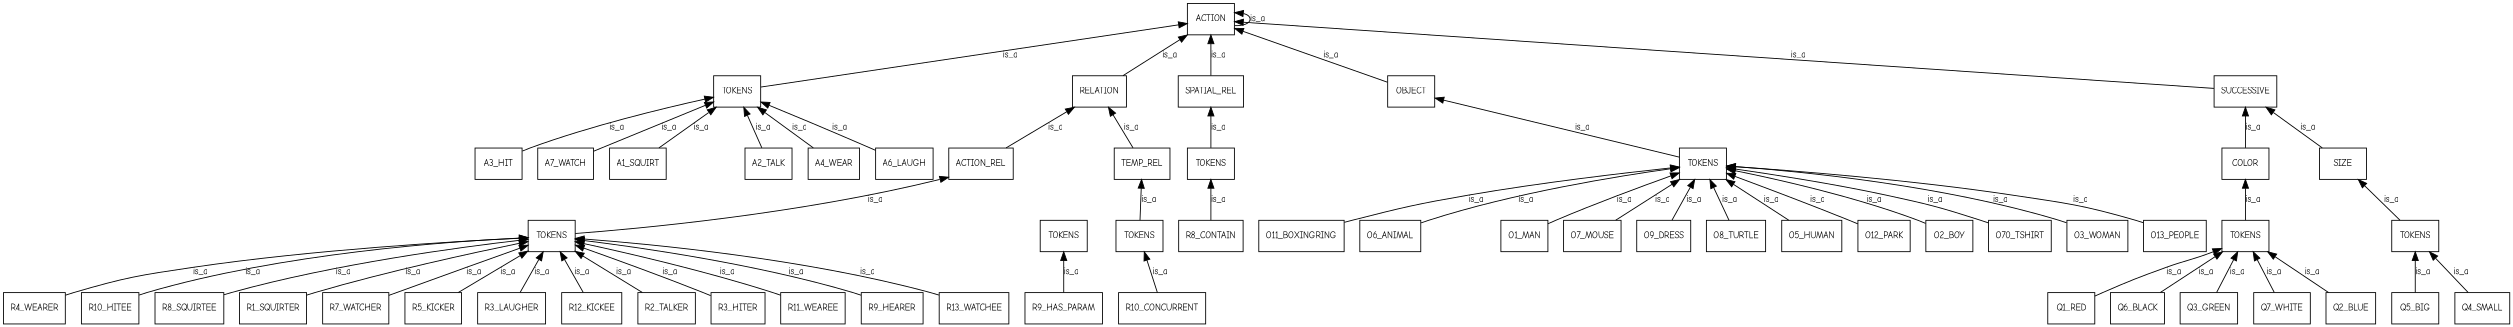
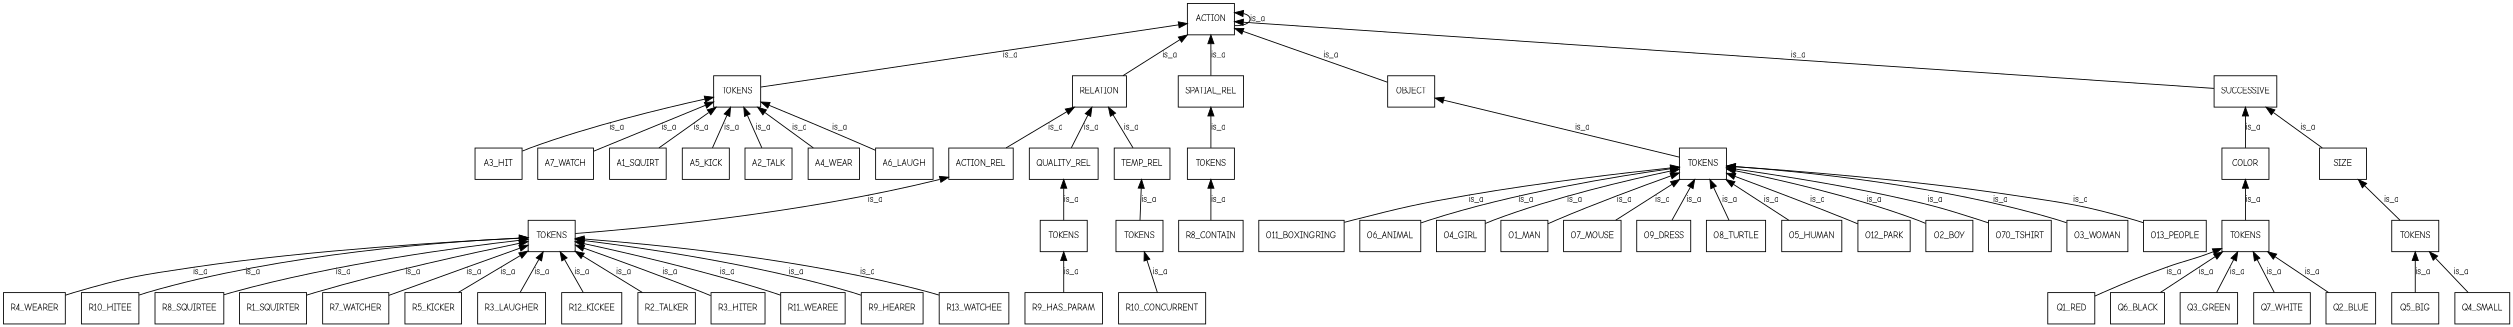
node "A5_KICK": added
node "QUALITY_REL": added
node "O4_GIRL": added
